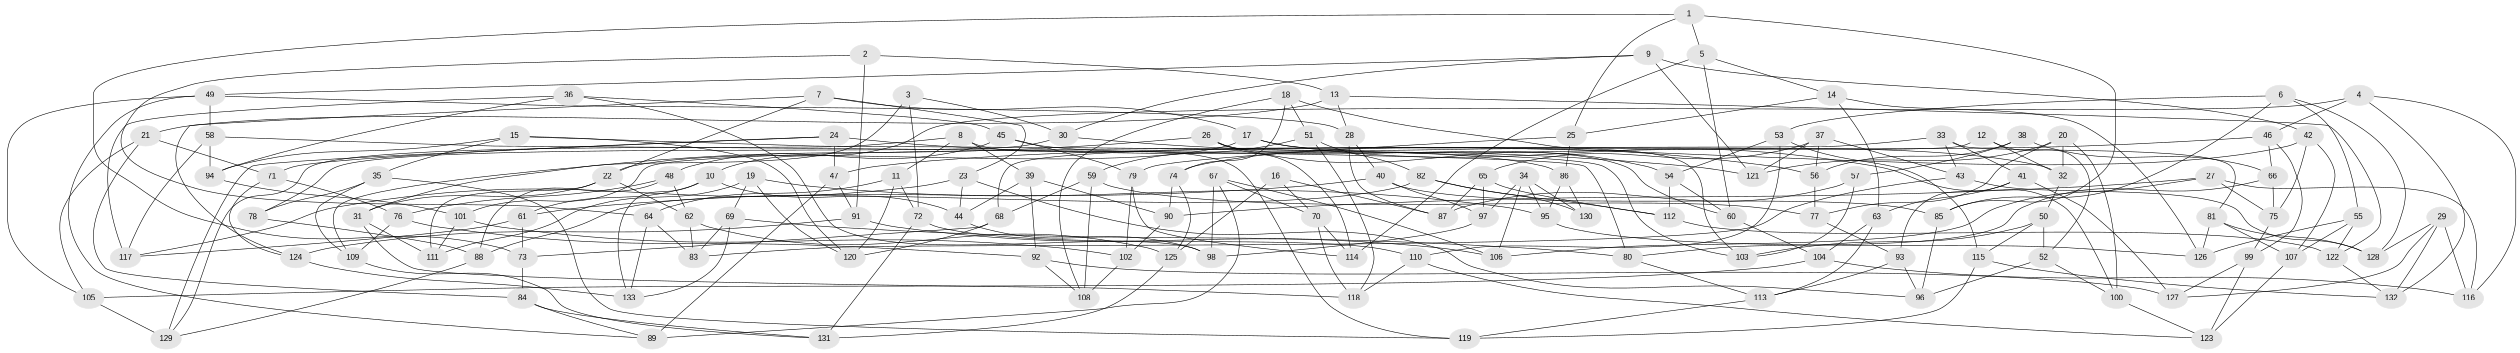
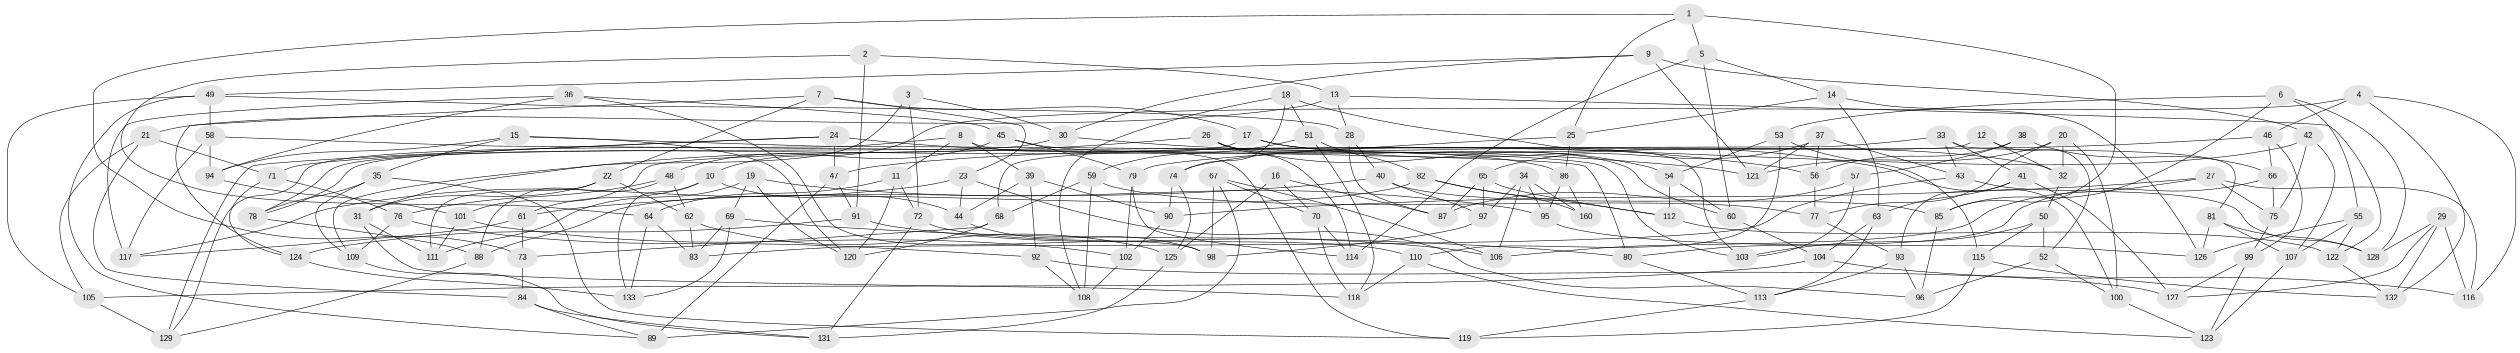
edge "17" -- "22": now "17" -- "78"
node "130": label "130" -> "160"
